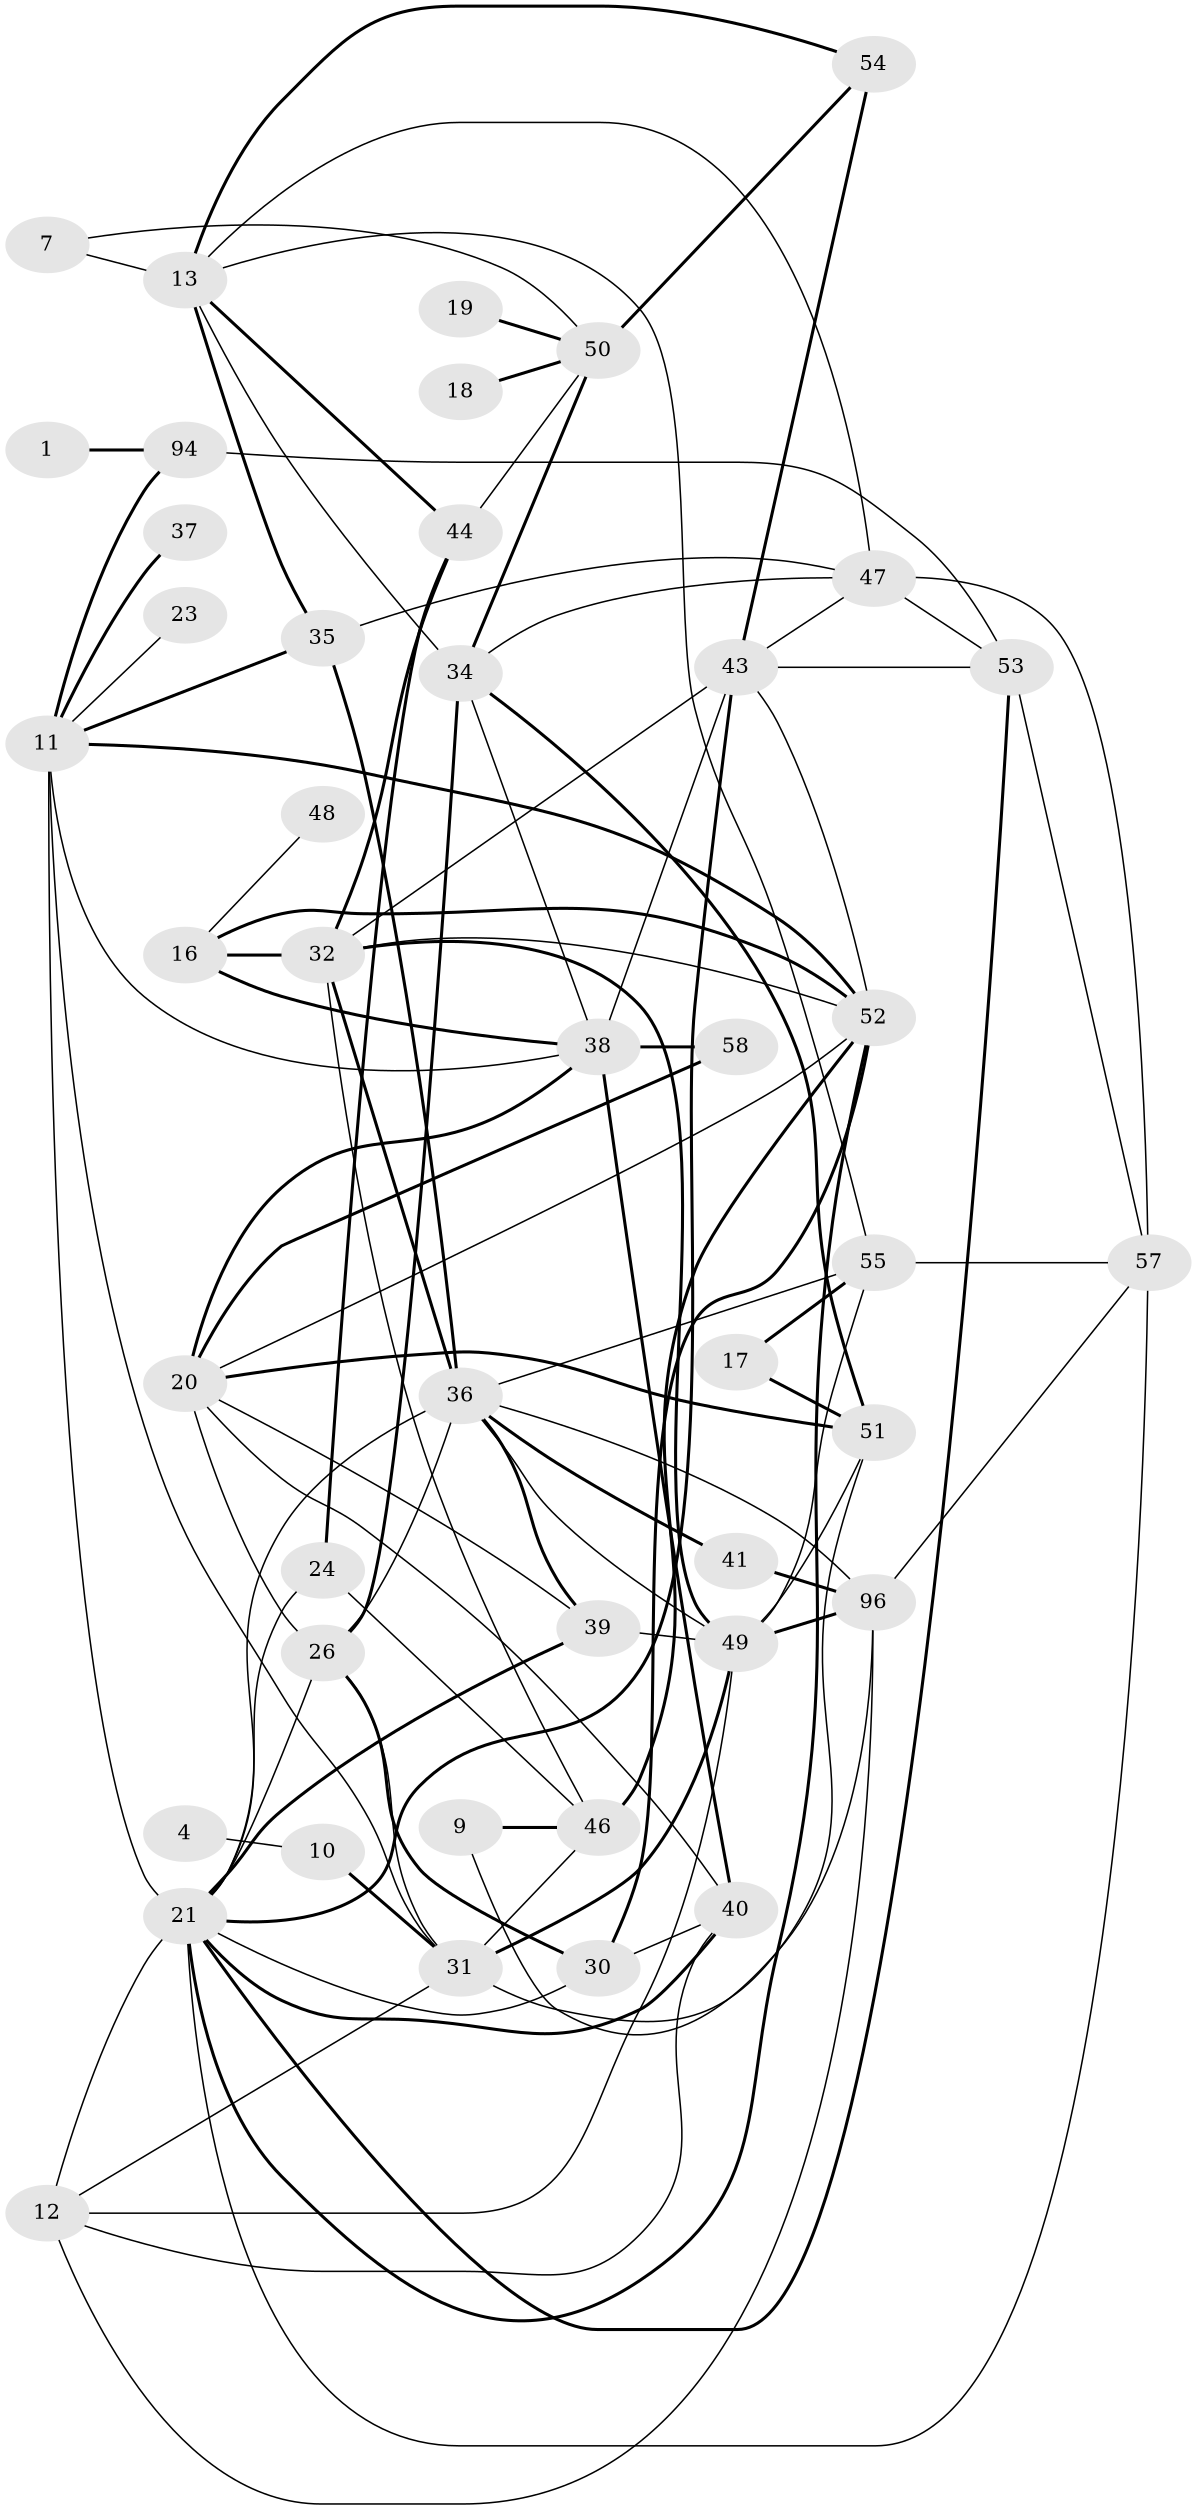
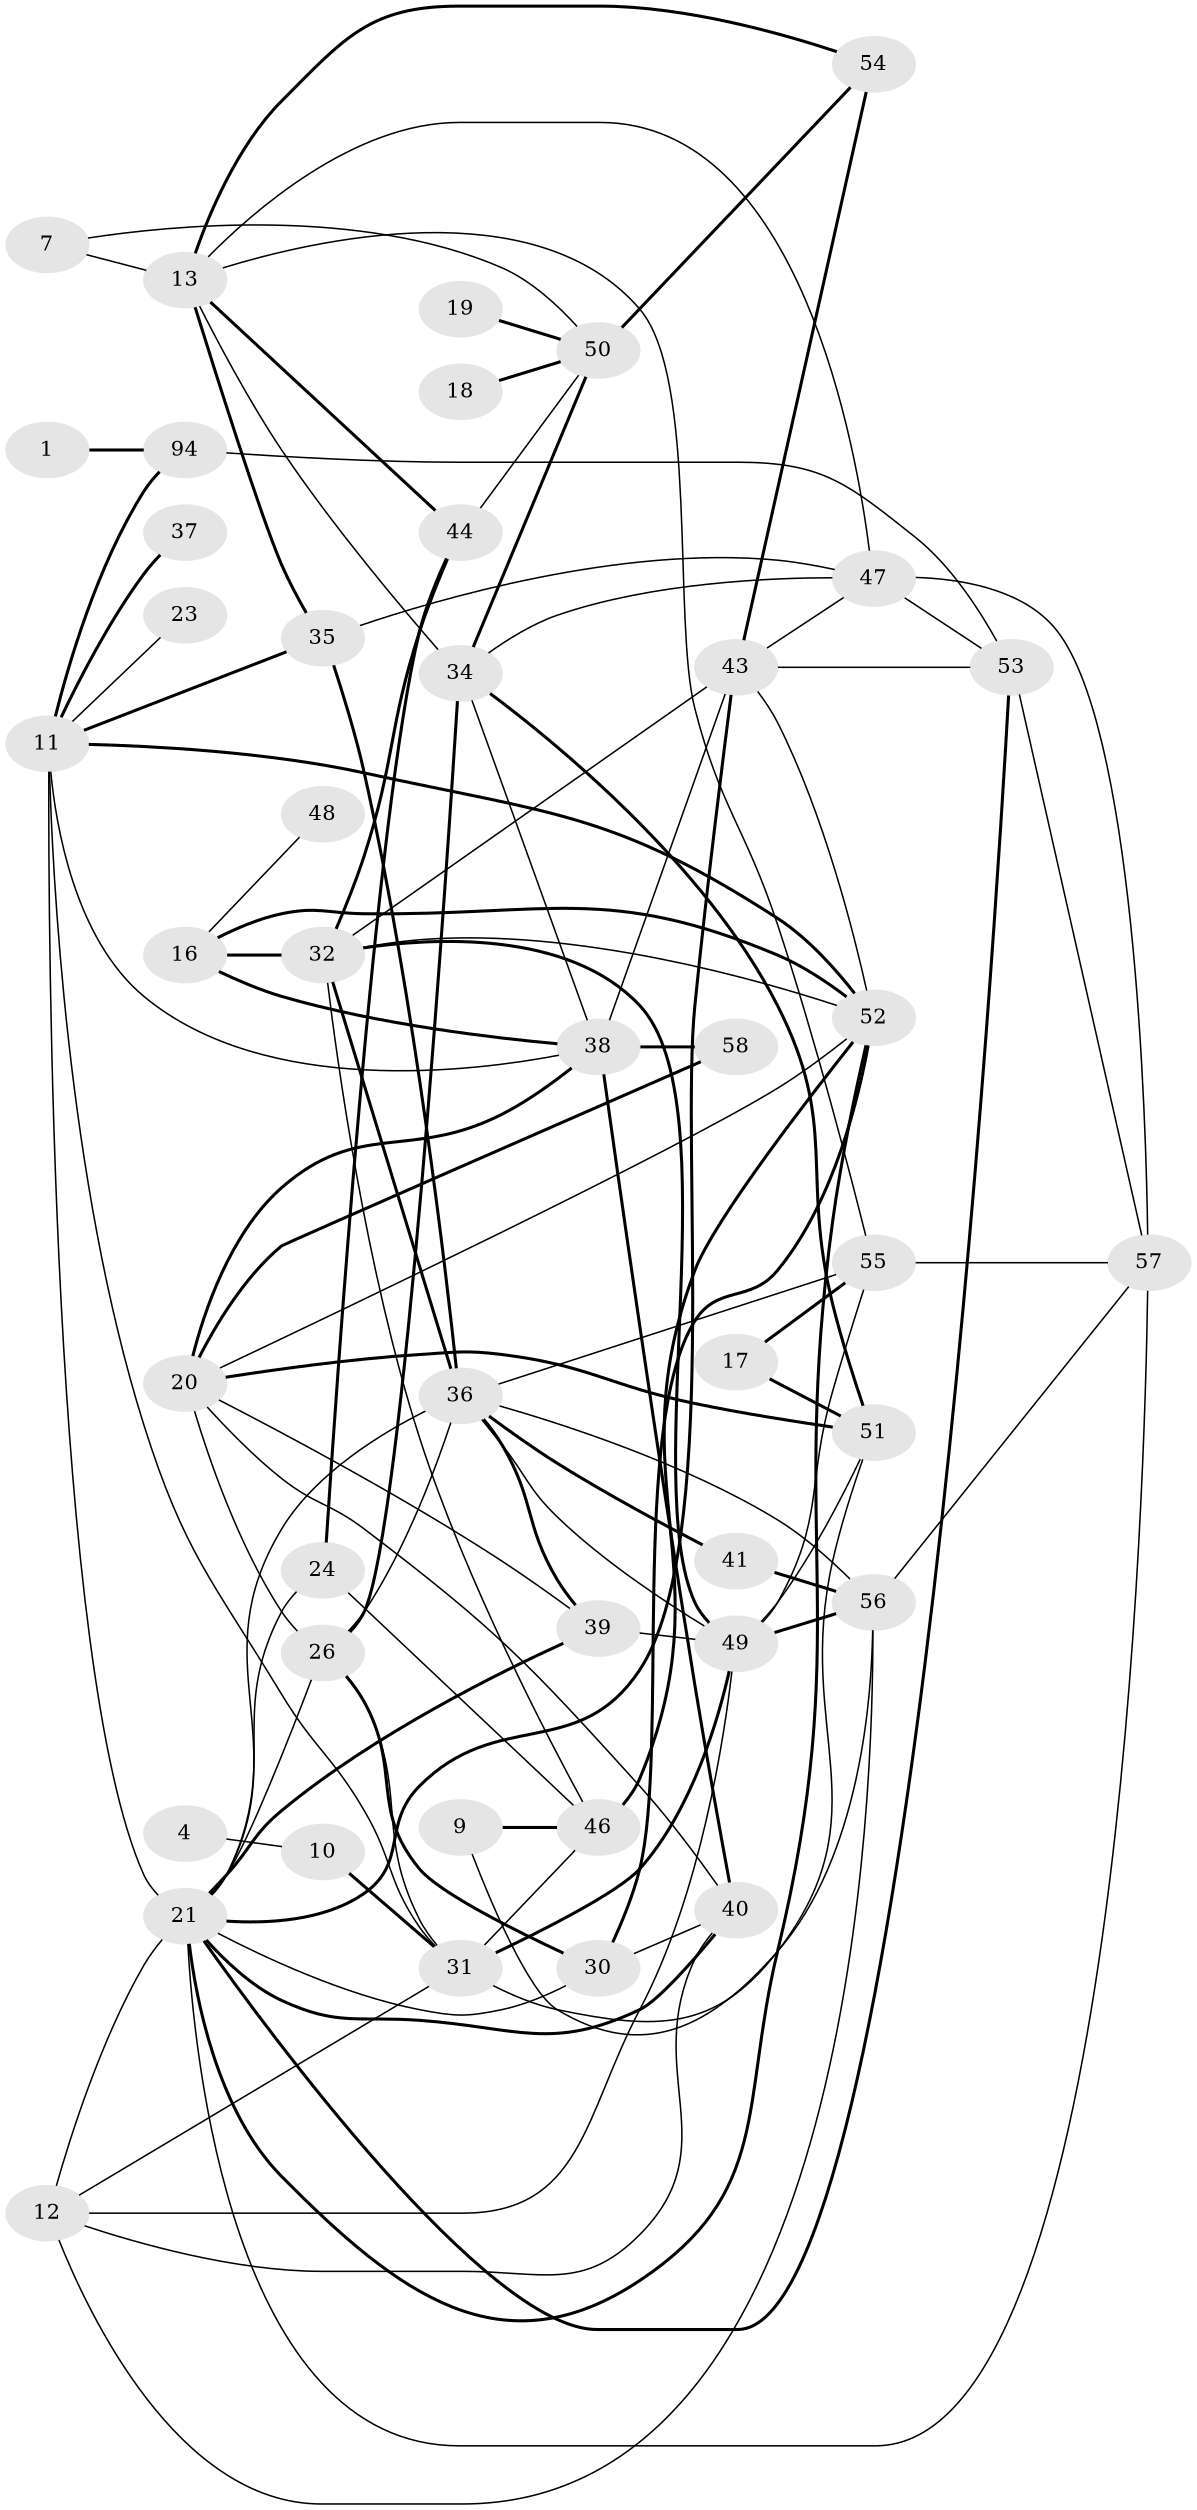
node "96": label "96" -> "56"
